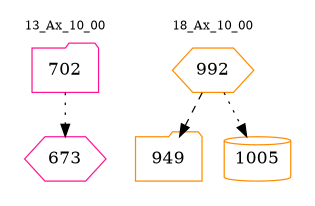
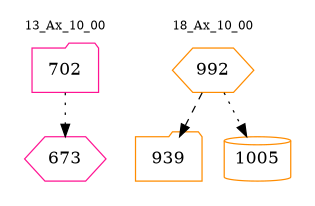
node "949": label "949" -> "939"
